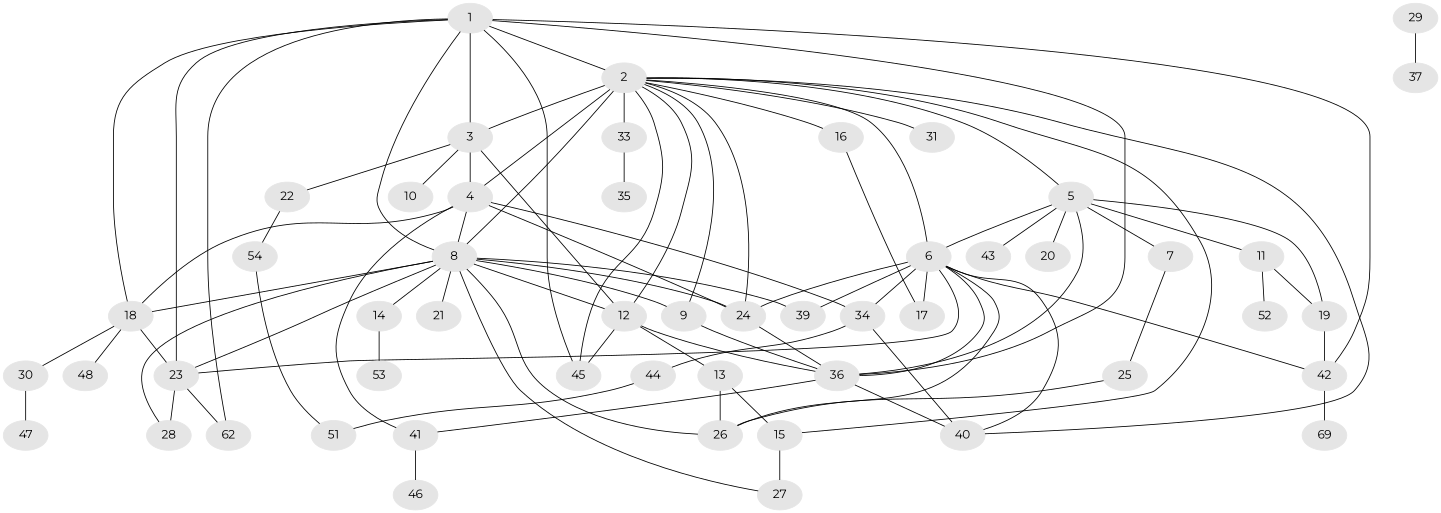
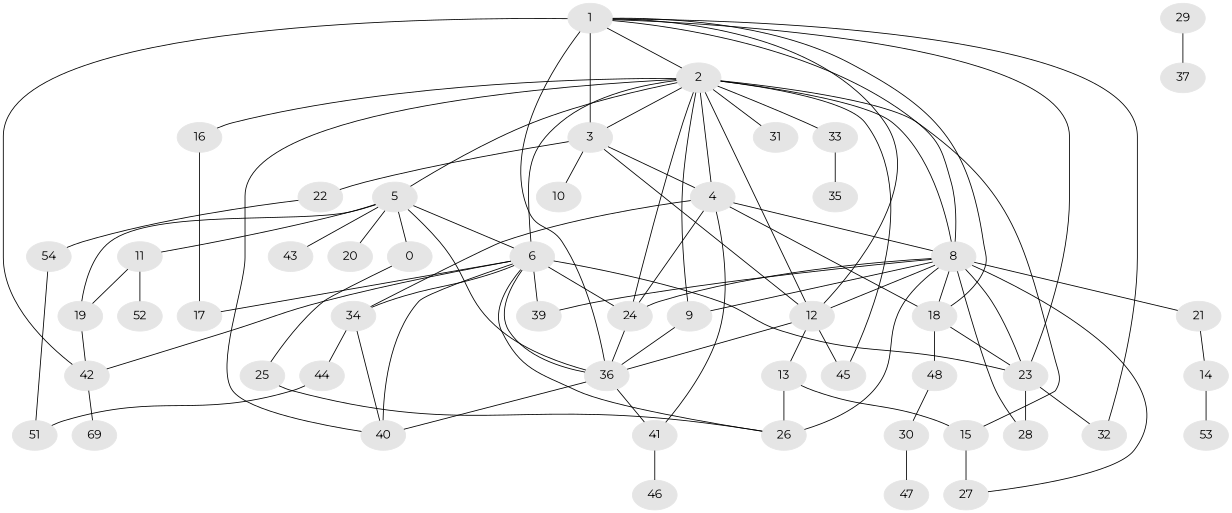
edge "1" -- "45": now "1" -- "12"
node "7": label "7" -> "0"
edge "8" -- "14": now "21" -- "14"
edge "18" -- "30": now "48" -- "30"
node "62": label "62" -> "32"
